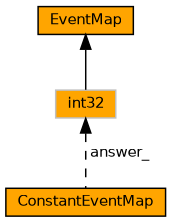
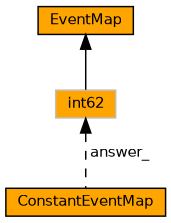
node "int32": label "int32" -> "int62"
